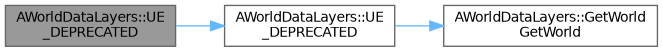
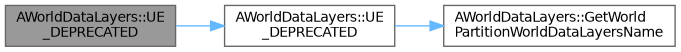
node "AWorldDataLayers::GetWorld GetWorld": label "AWorldDataLayers::GetWorld GetWorld" -> "AWorldDataLayers::GetWorld PartitionWorldDataLayersName"
